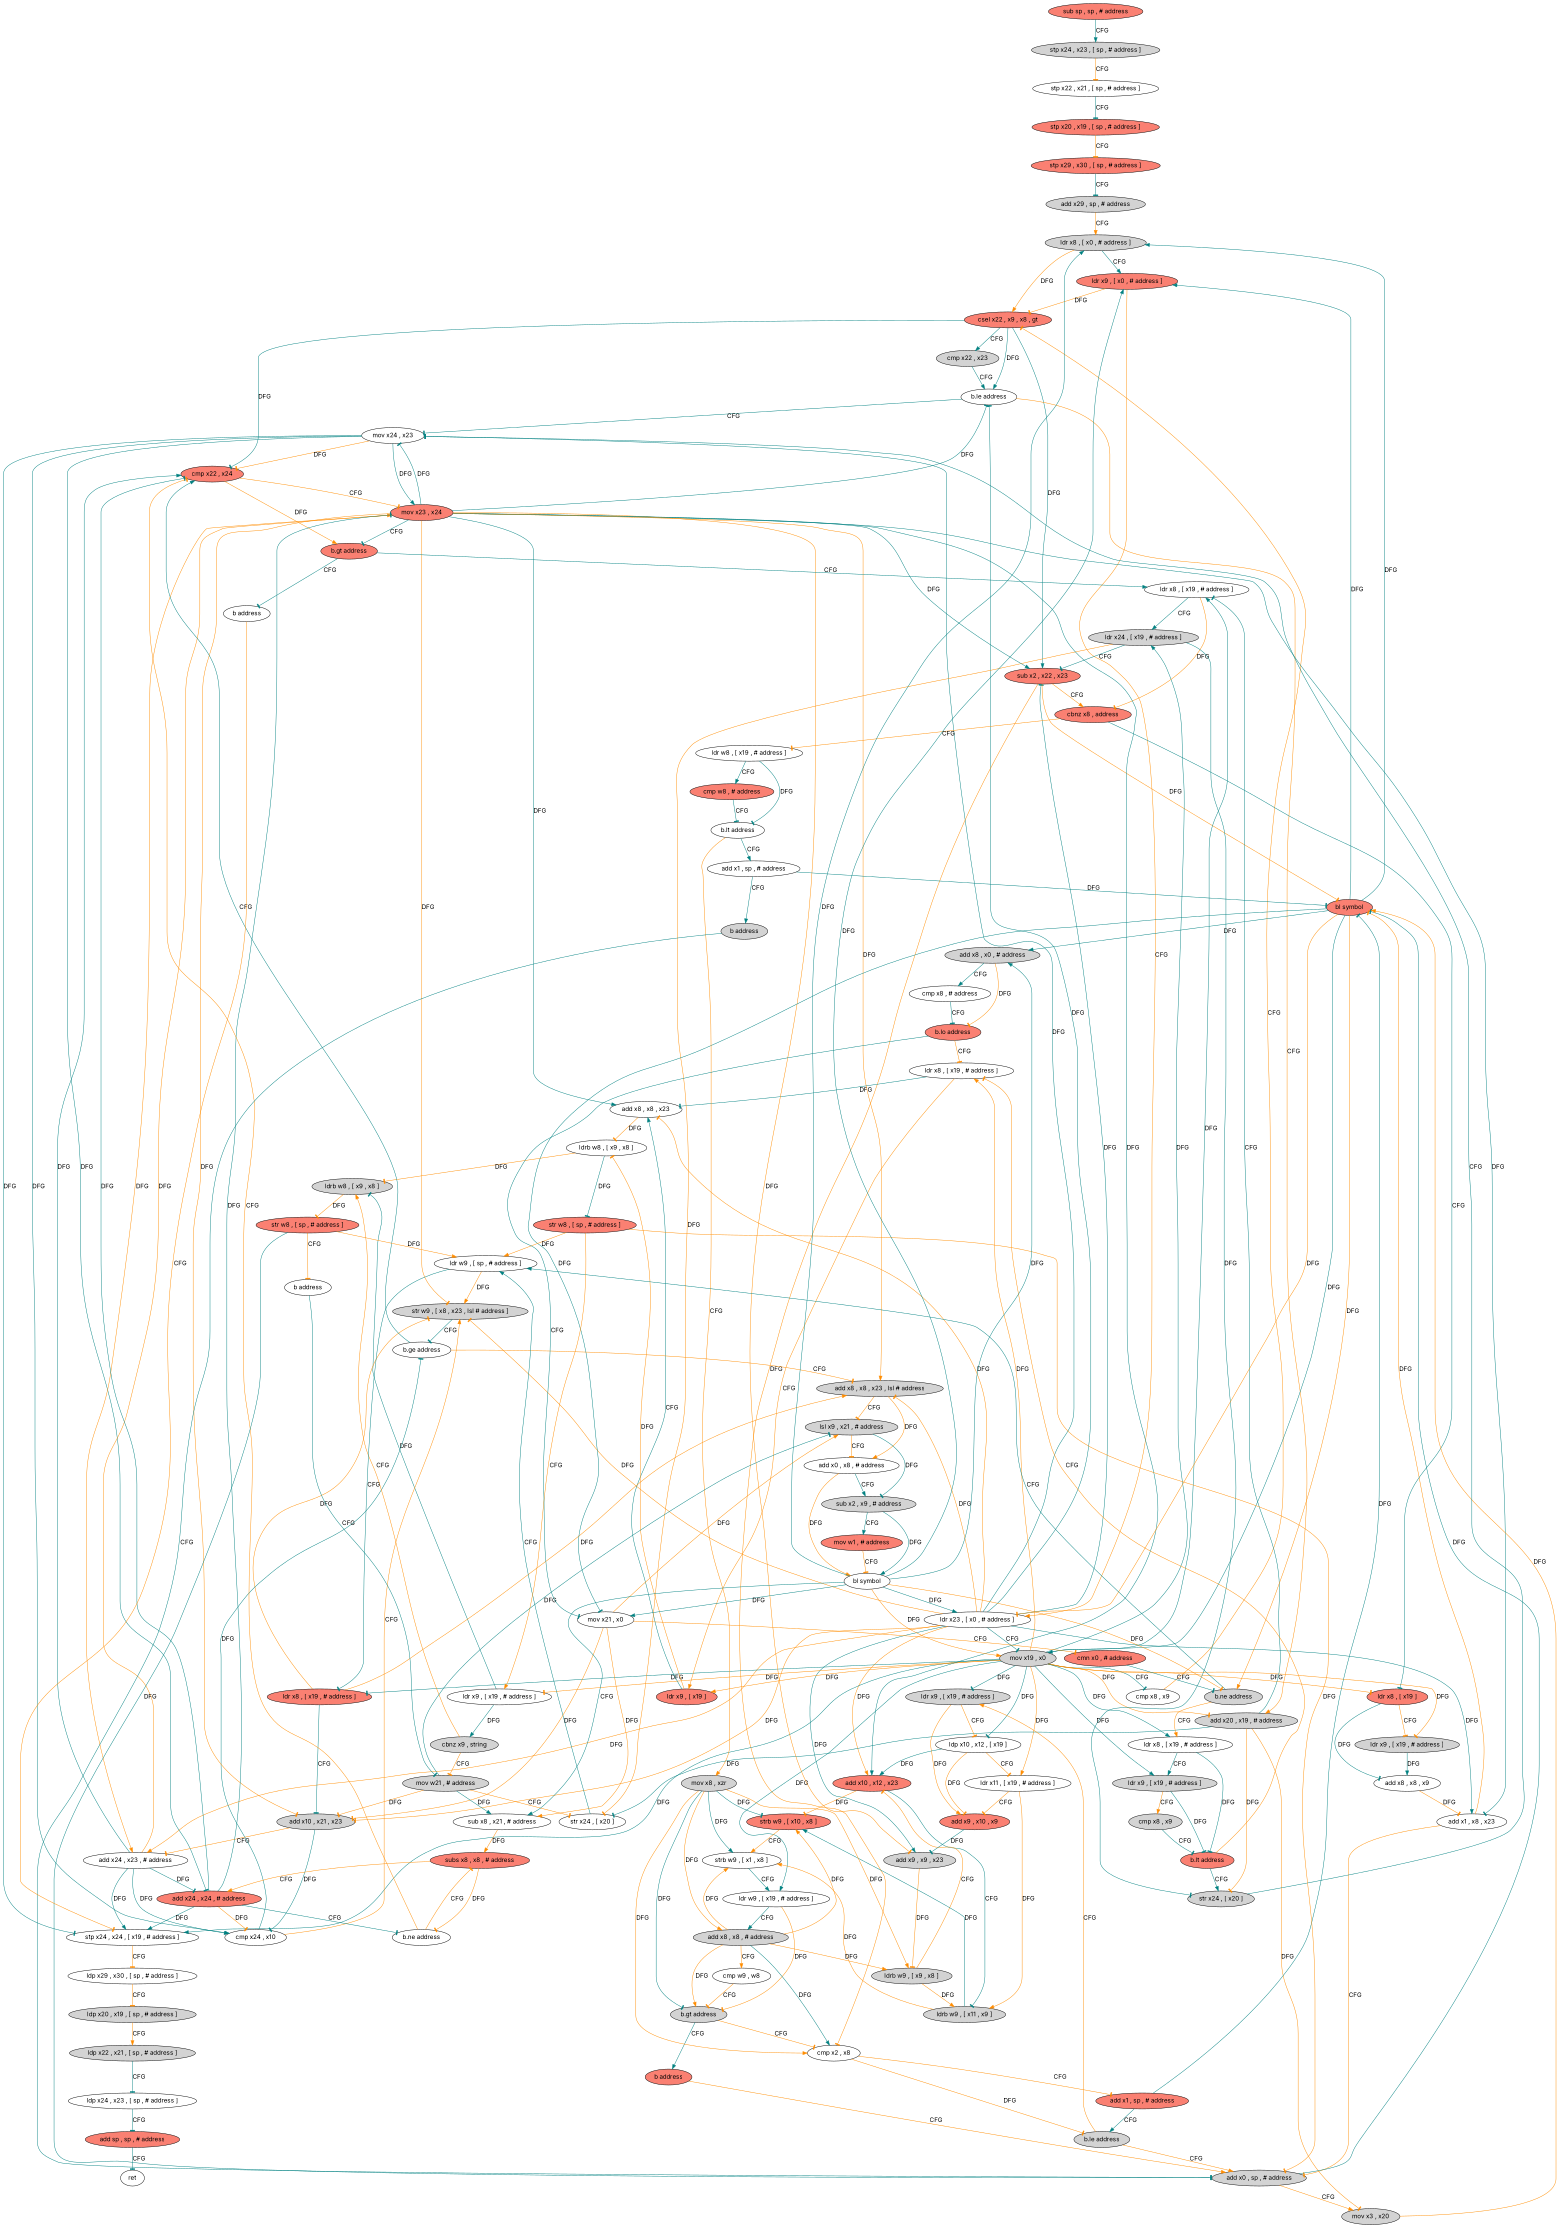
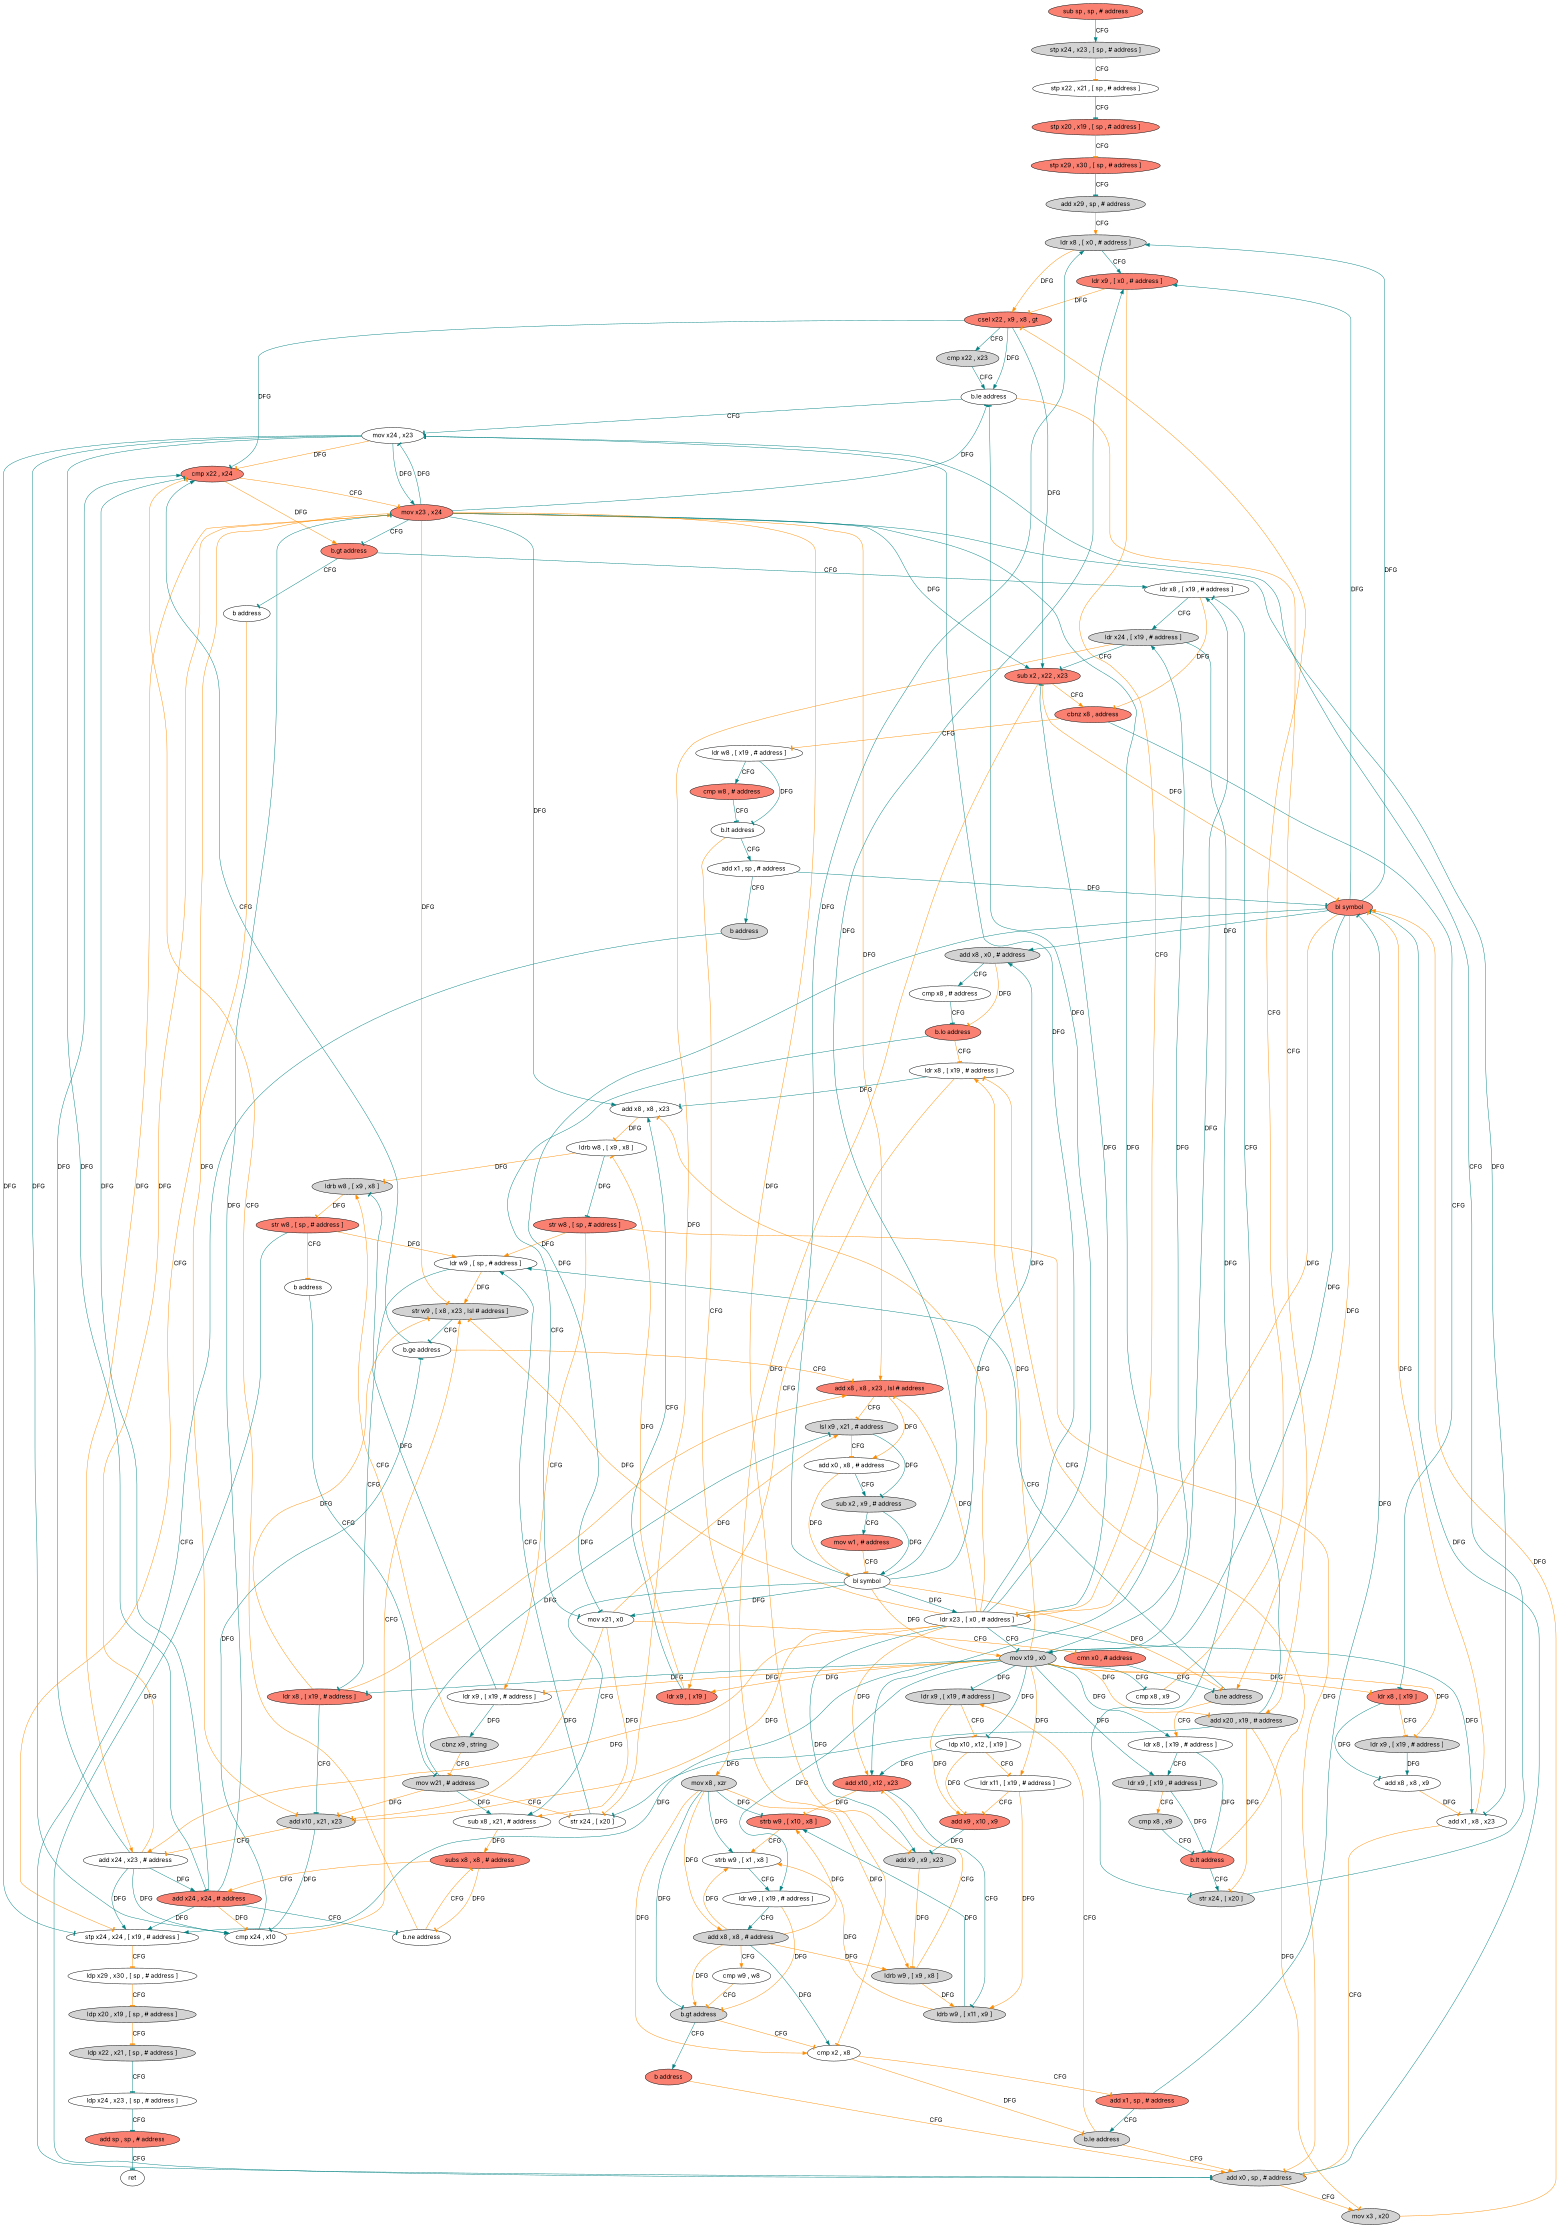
node "add x8 , x8 , x23 , lsl # address": fillcolor lightgrey -> salmon
edge "add x24 , x23 , # address" -> "add x24 , x24 , # address": arrowhead tee -> normal
edge "ldp x20 , x19 , [ sp , # address ]" -> "ldp x22 , x21 , [ sp , # address ]": arrowhead normal -> tee
